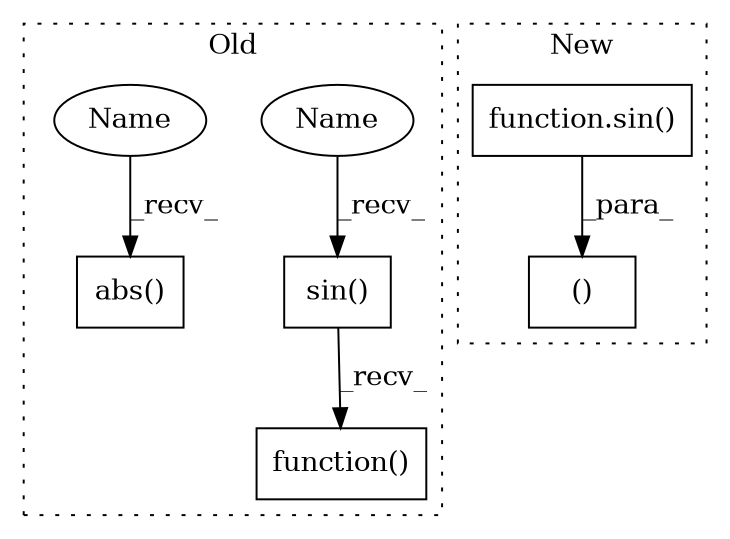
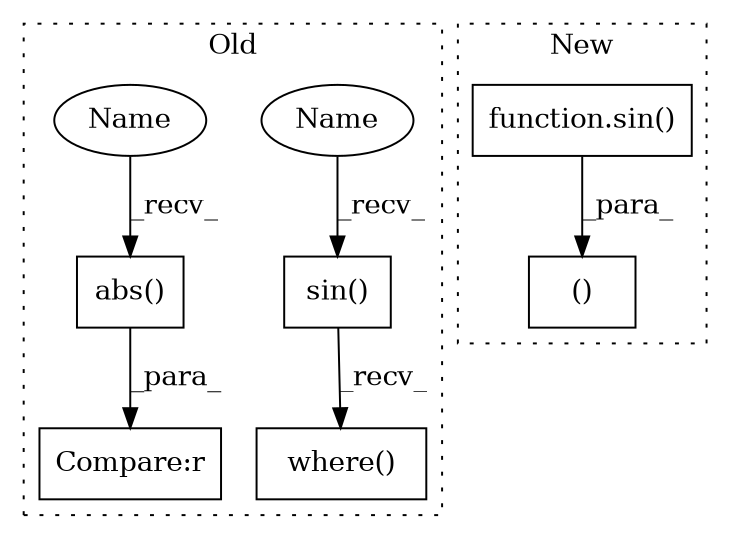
node "Compare:r": added
node "function()": label "function()" -> "where()"
